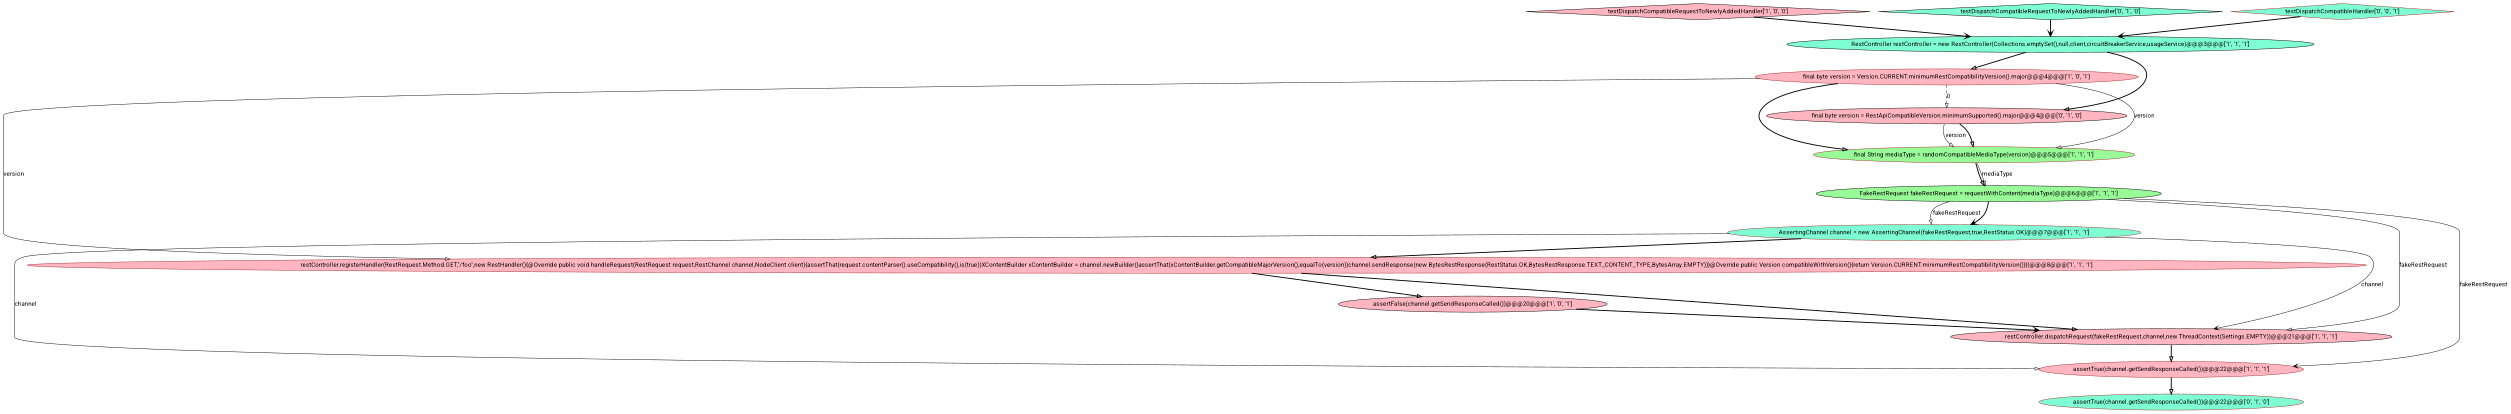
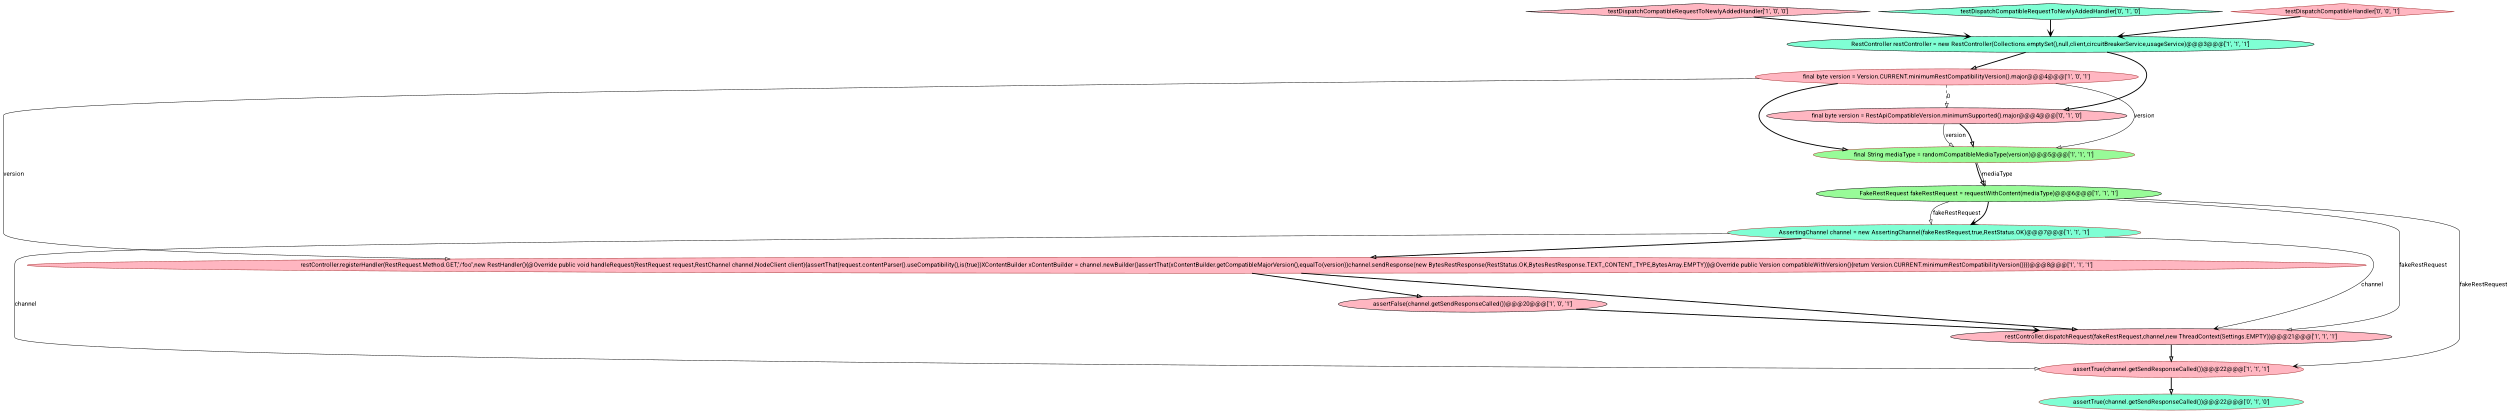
node "testDispatchCompatibleHandler['0', '0', '1']": fillcolor aquamarine -> lightpink
